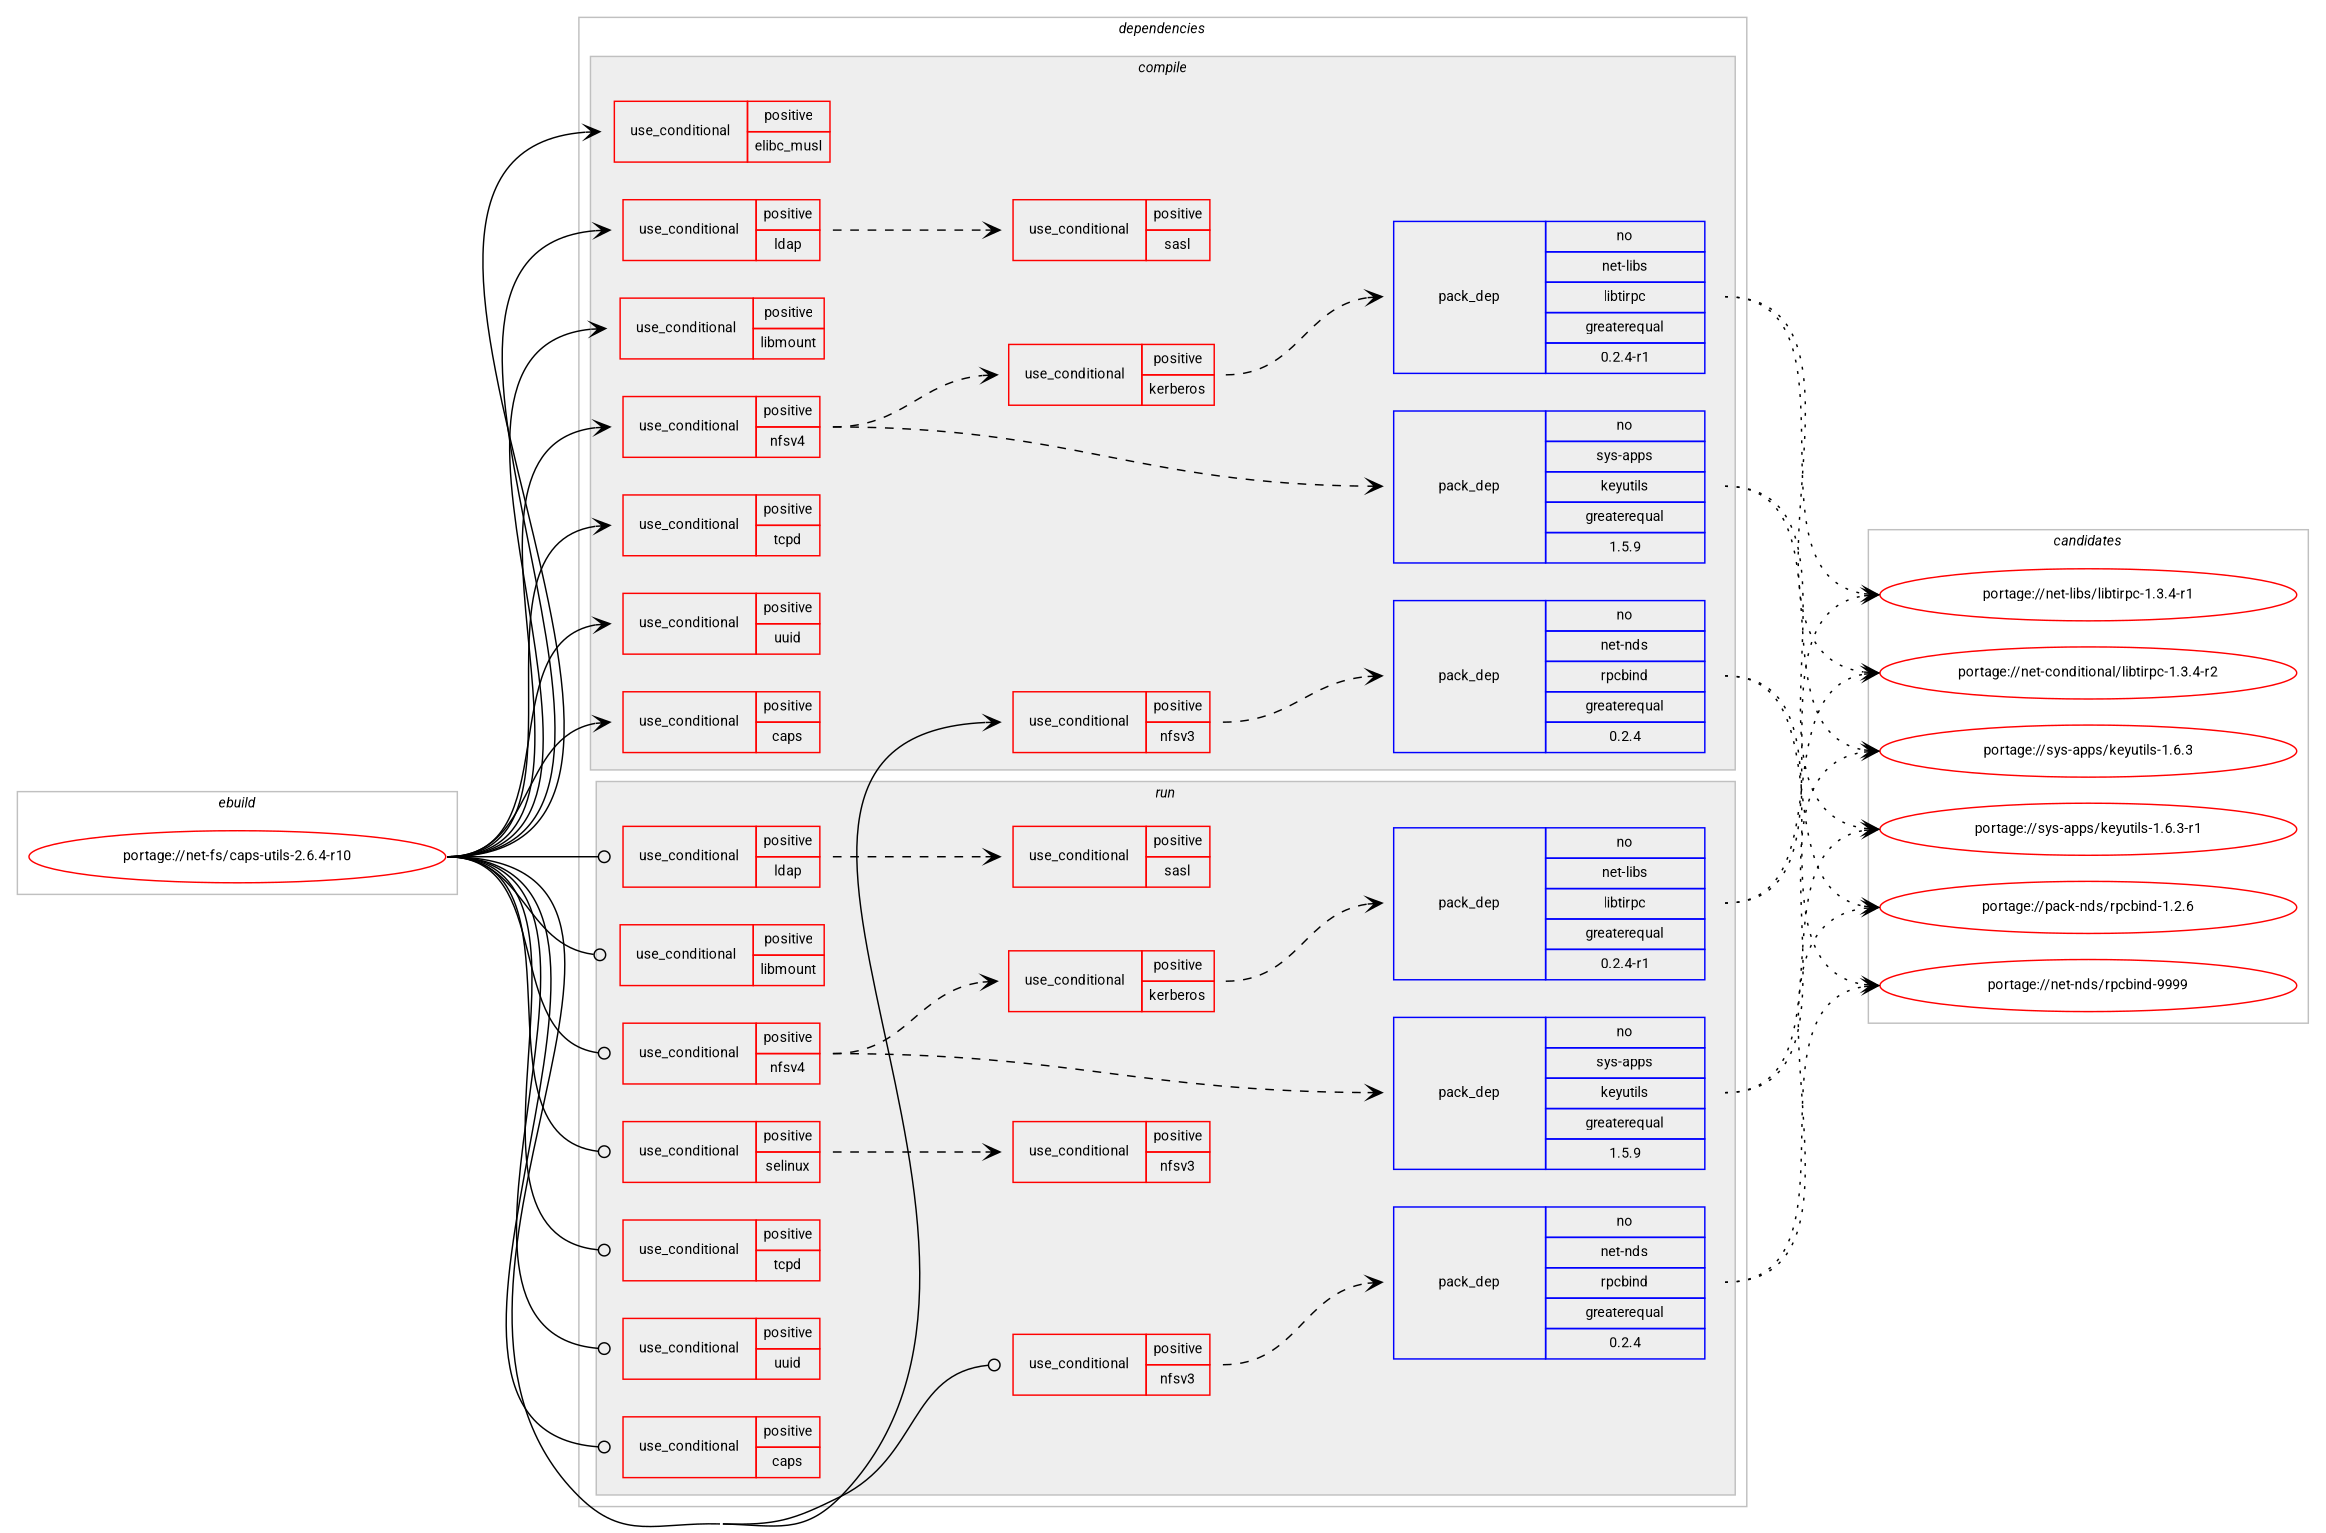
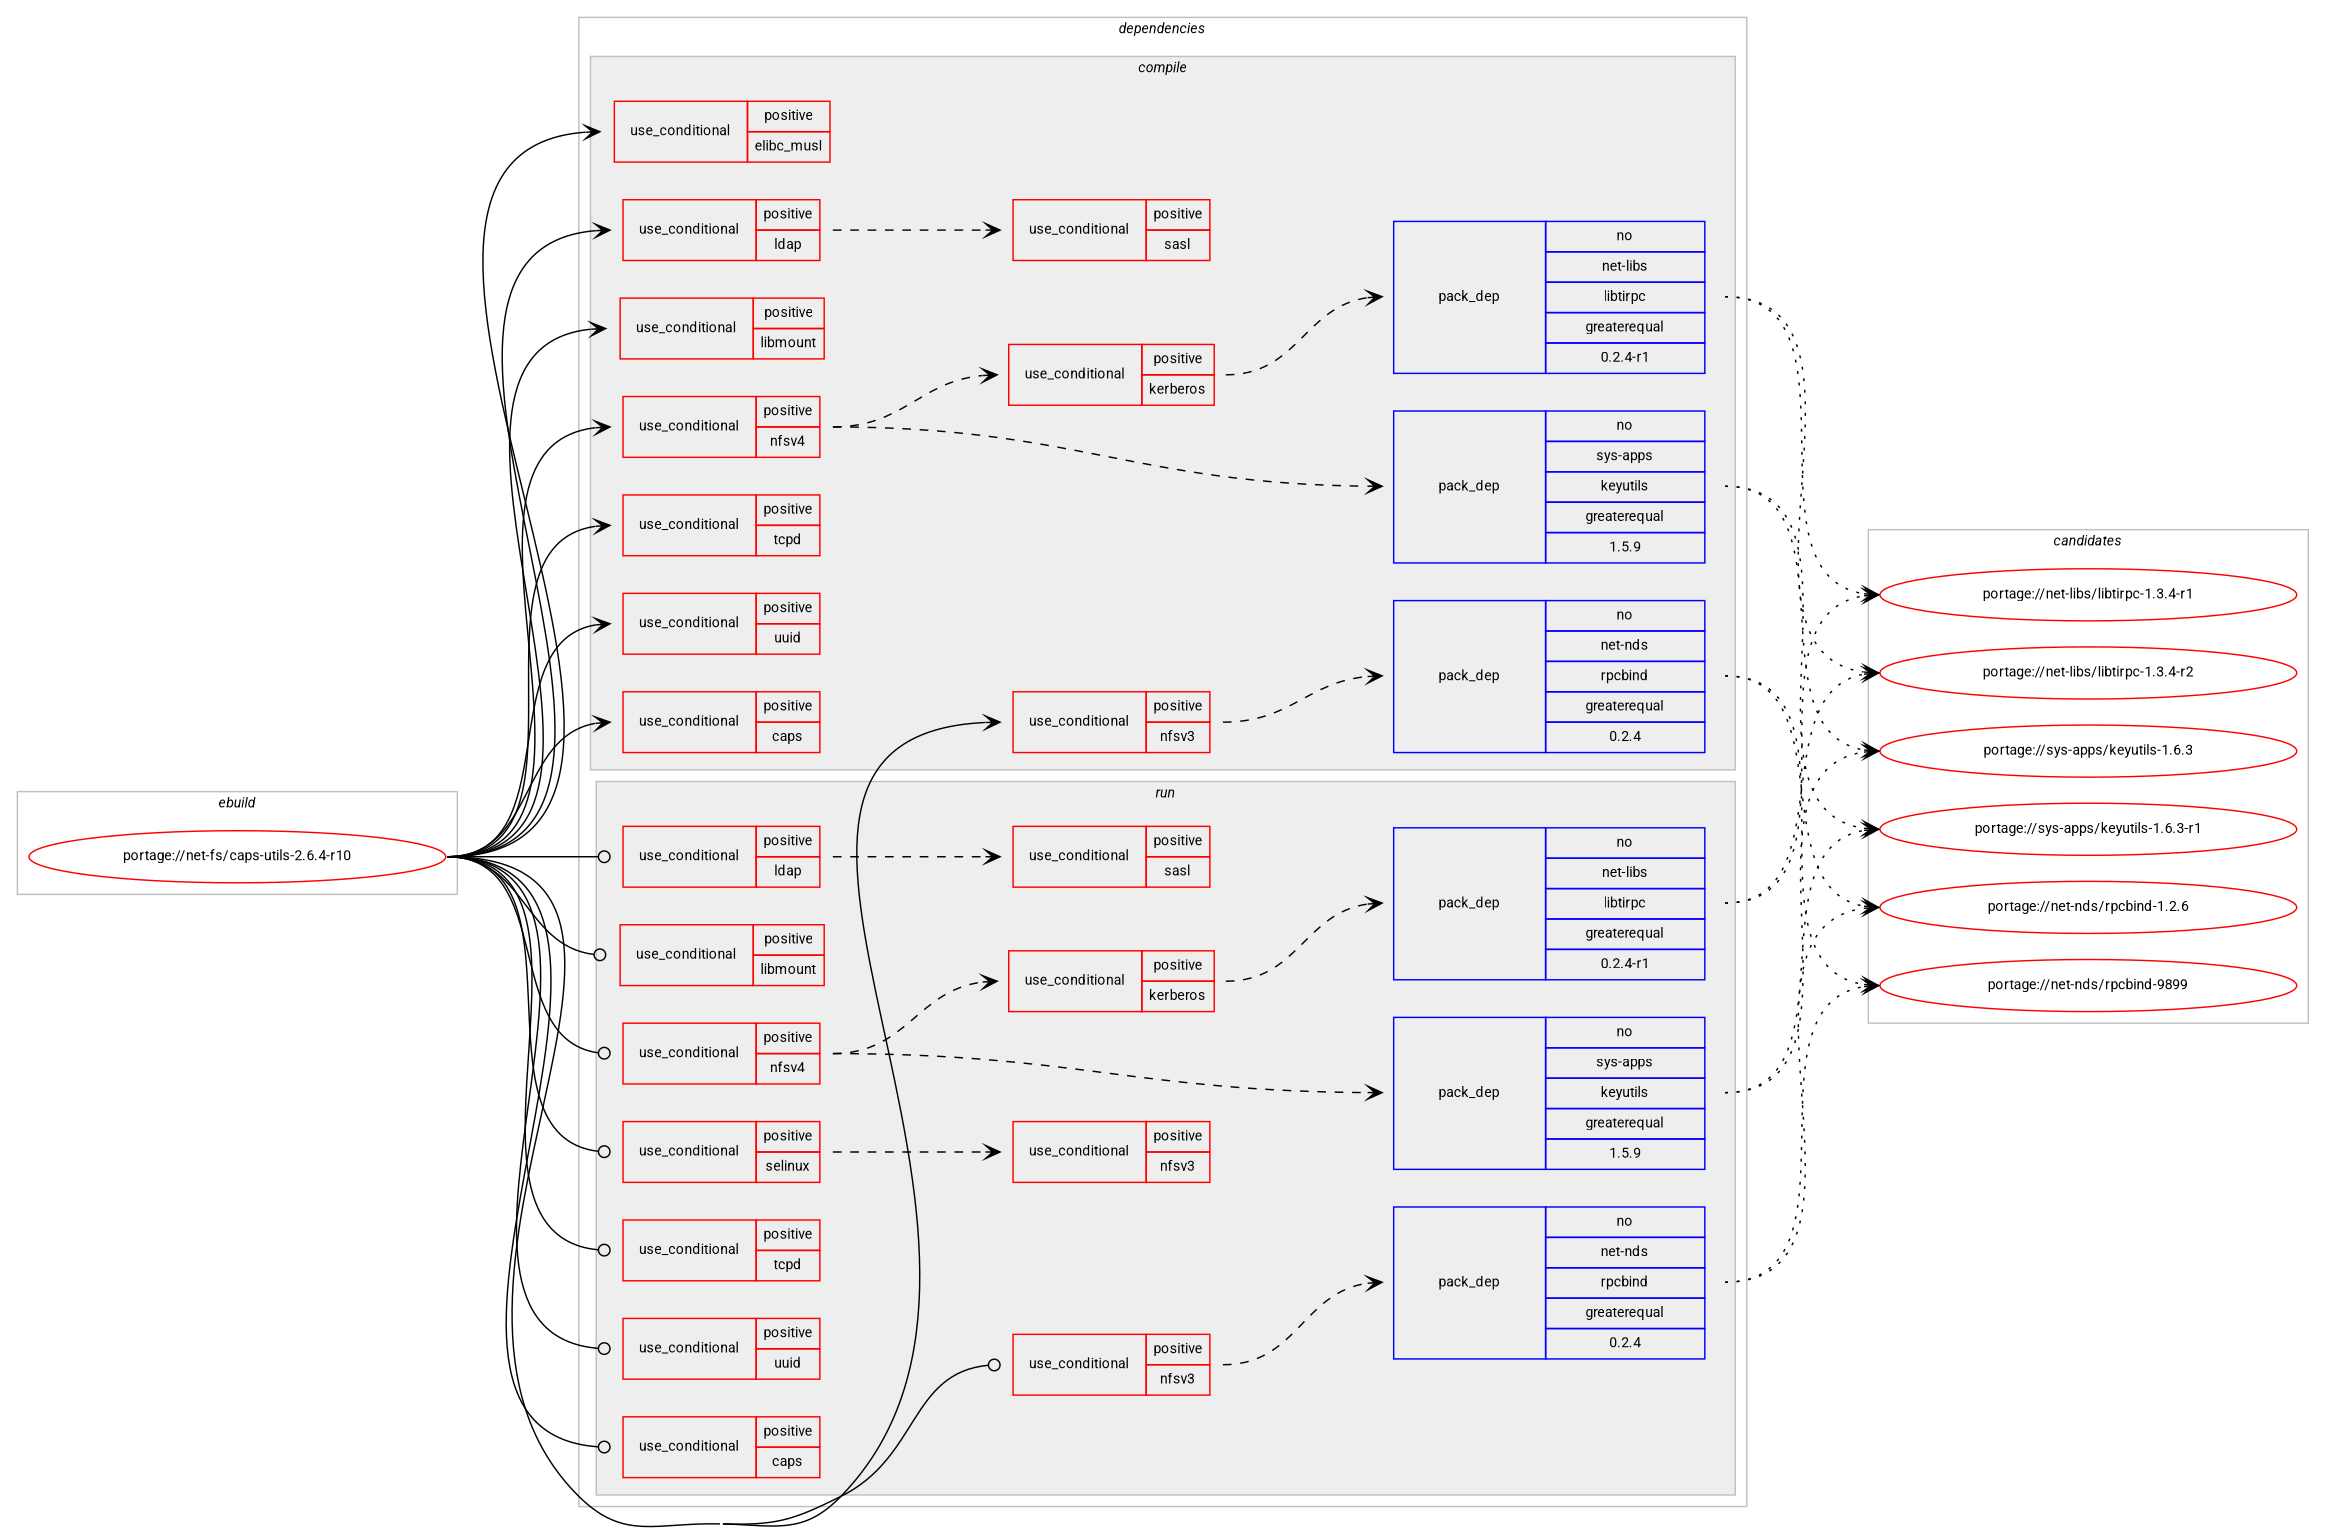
node "portage://net-conditional/libtirpc-1.3.4-r2": label "portage://net-conditional/libtirpc-1.3.4-r2" -> "portage://net-libs/libtirpc-1.3.4-r2"
node "portage://pack-nds/rpcbind-1.2.6": label "portage://pack-nds/rpcbind-1.2.6" -> "portage://net-nds/rpcbind-1.2.6"
node "portage://net-nds/rpcbind-9999": label "portage://net-nds/rpcbind-9999" -> "portage://net-nds/rpcbind-9899"
